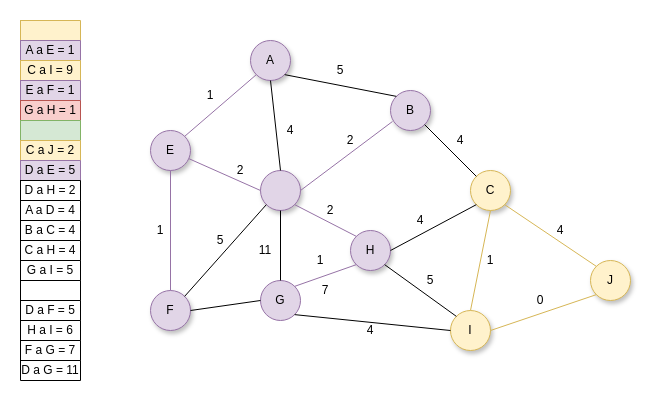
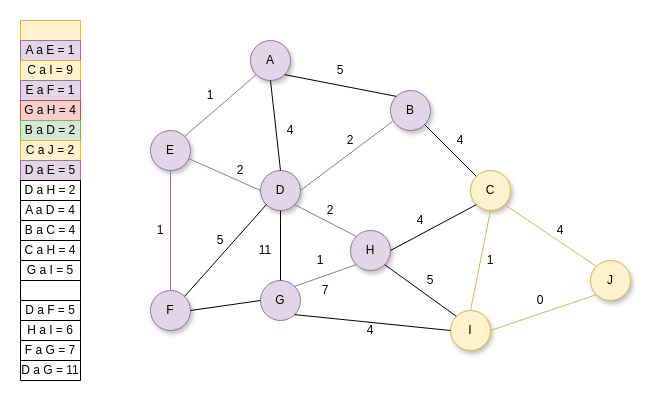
node "G a H = 1": label "G a H = 1" -> "G a H = 4"
node "B a D = 2": added
node "D": added
